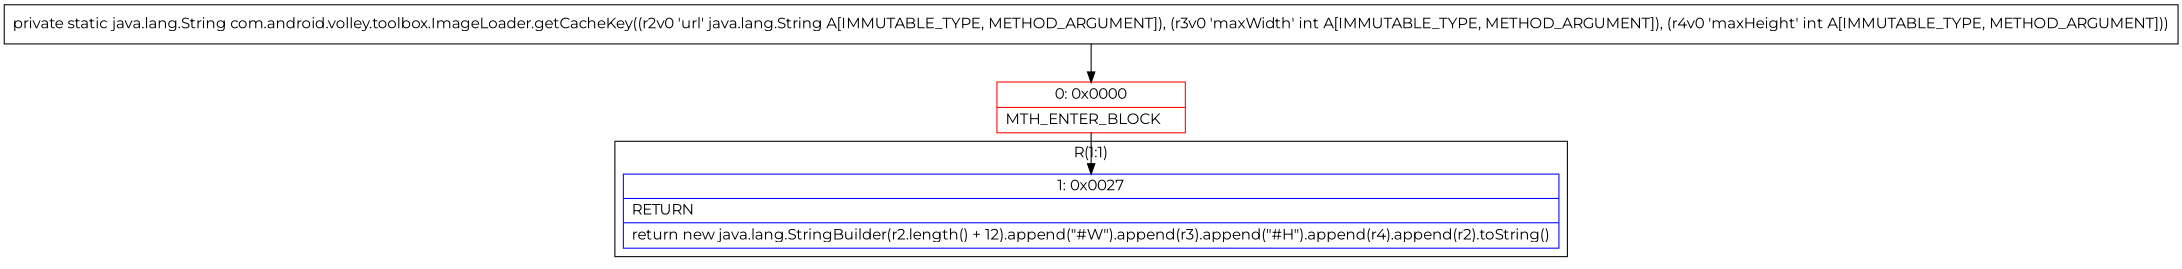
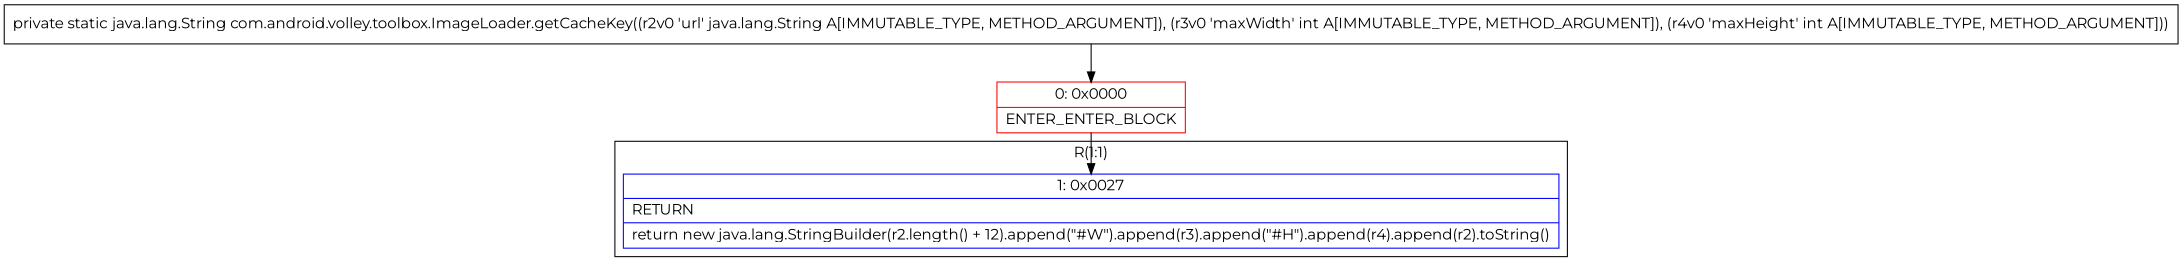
node "0: 0x0000": text "MTH_ENTER_BLOCK" -> "ENTER_ENTER_BLOCK"
